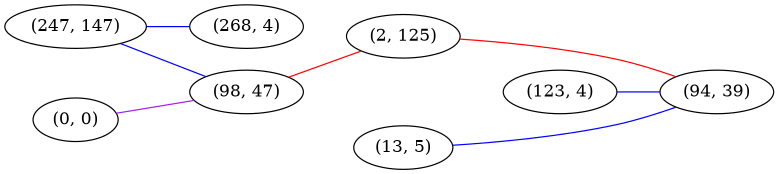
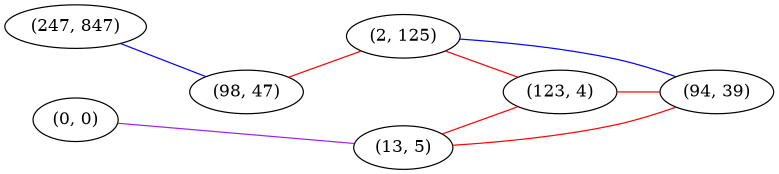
node "(247, 147)": label "(247, 147)" -> "(247, 847)"
node "(268, 4)": removed
edge "(2, 125)" -- "(94, 39)": color red -> blue
edge "(2, 125)" -- "(123, 4)": added
edge "(123, 4)" -- "(94, 39)": color blue -> red
edge "(98, 47)" -- "(0, 0)": now "(13, 5)" -- "(0, 0)"
edge "(123, 4)" -- "(13, 5)": added
edge "(94, 39)" -- "(13, 5)": color blue -> red
